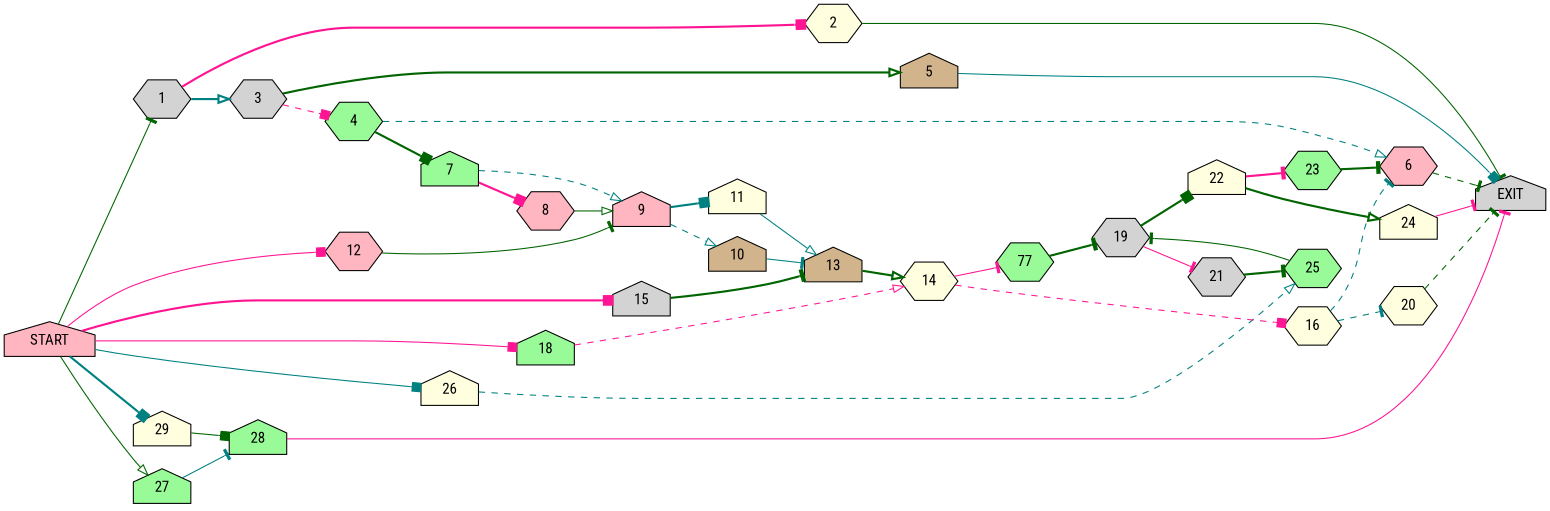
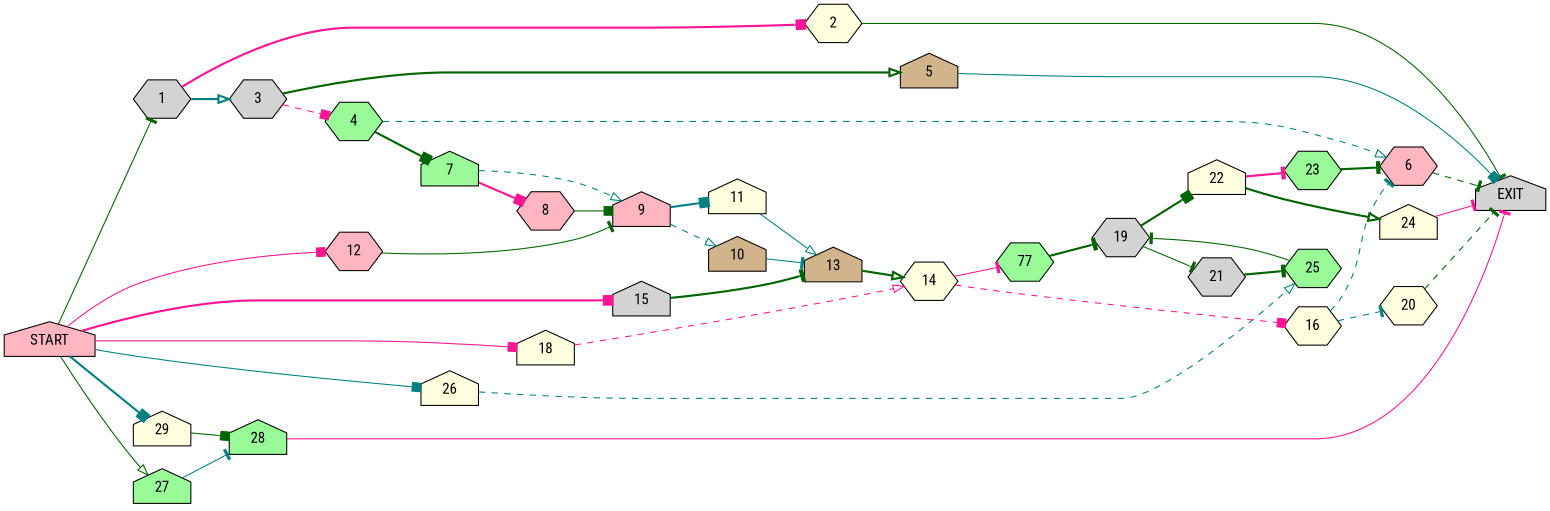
edge "8" -> "9": arrowhead onormal -> box
edge "19" -> "21": color deeppink -> darkgreen
node "18": fillcolor palegreen -> lightyellow
